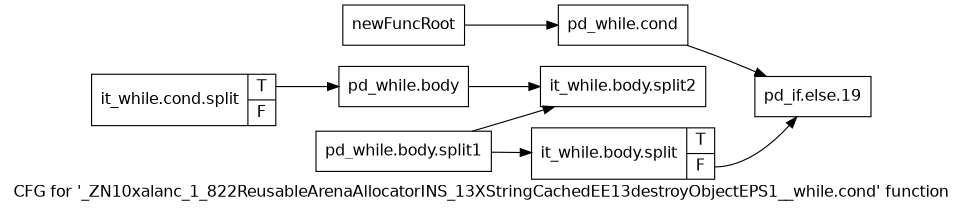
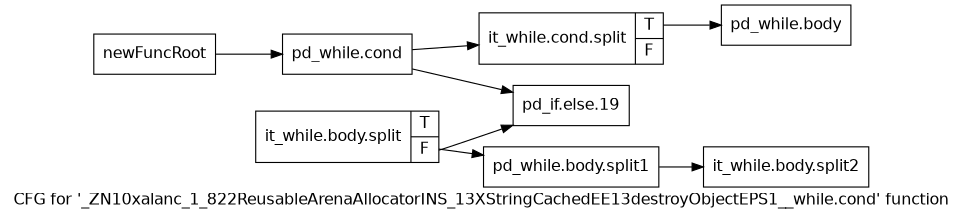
edge "pd_while.cond" -> "it_while.cond.split": added
edge "pd_while.body" -> "it_while.body.split2": removed
edge "pd_while.body.split1" -> "it_while.body.split": reversed
